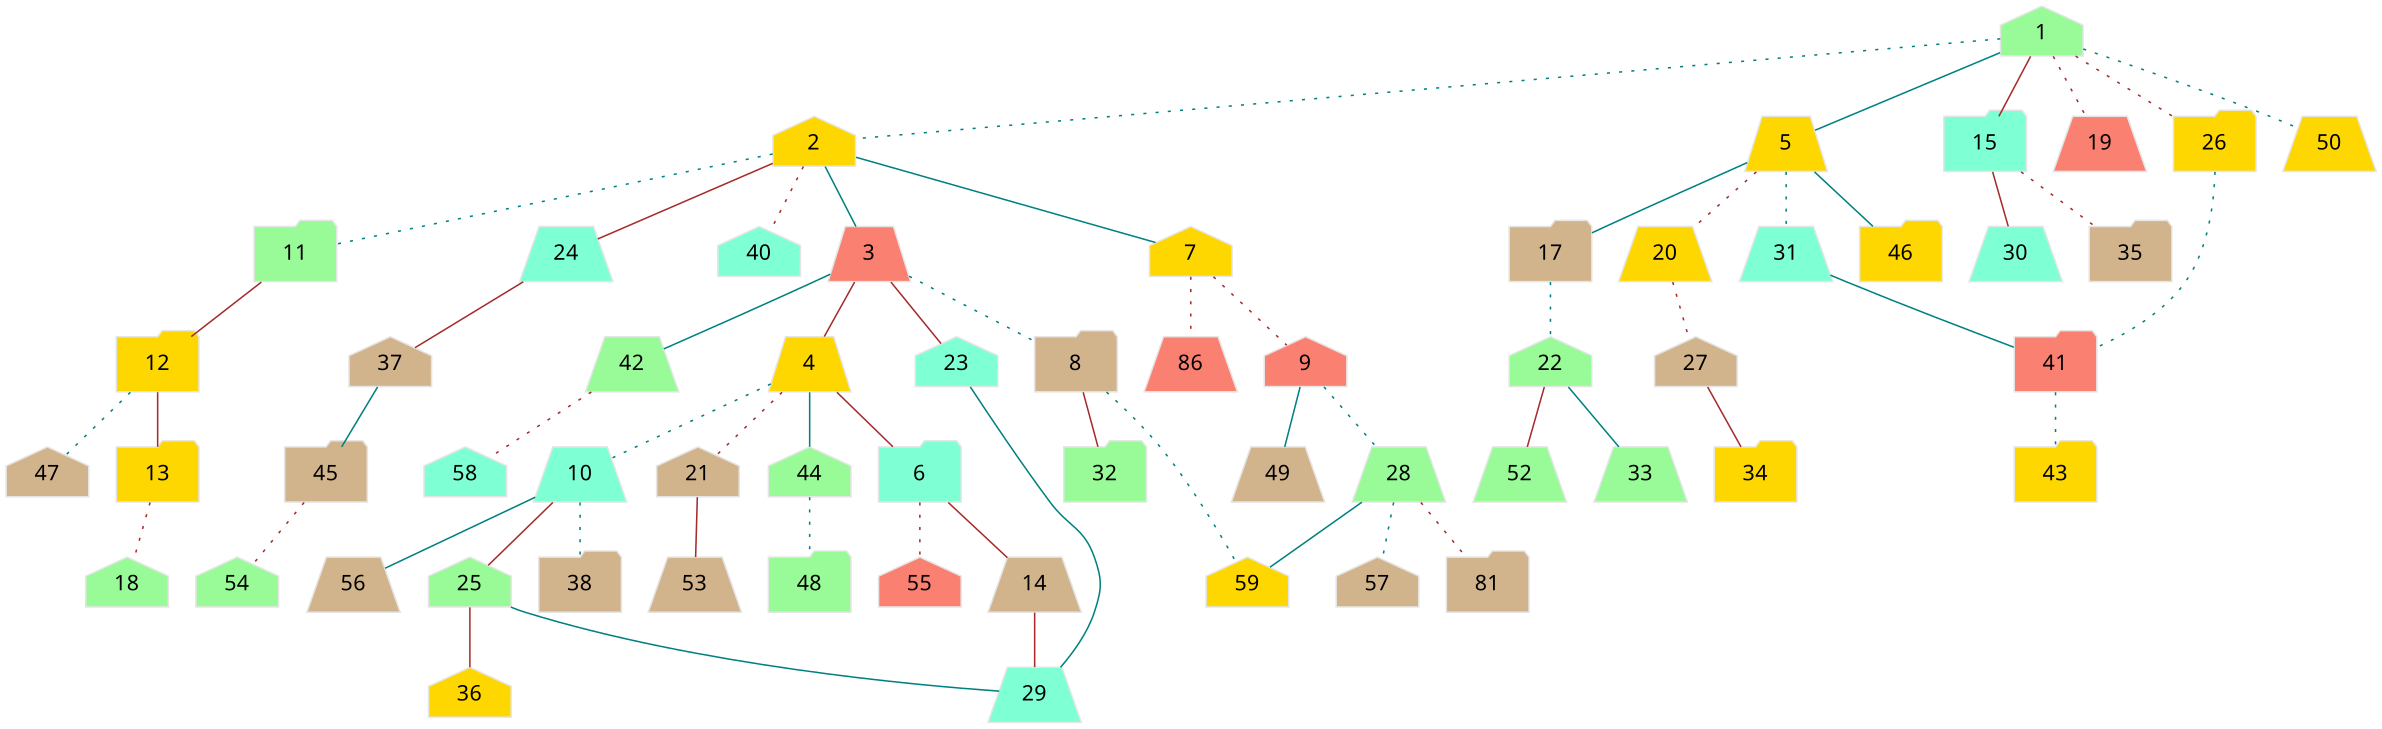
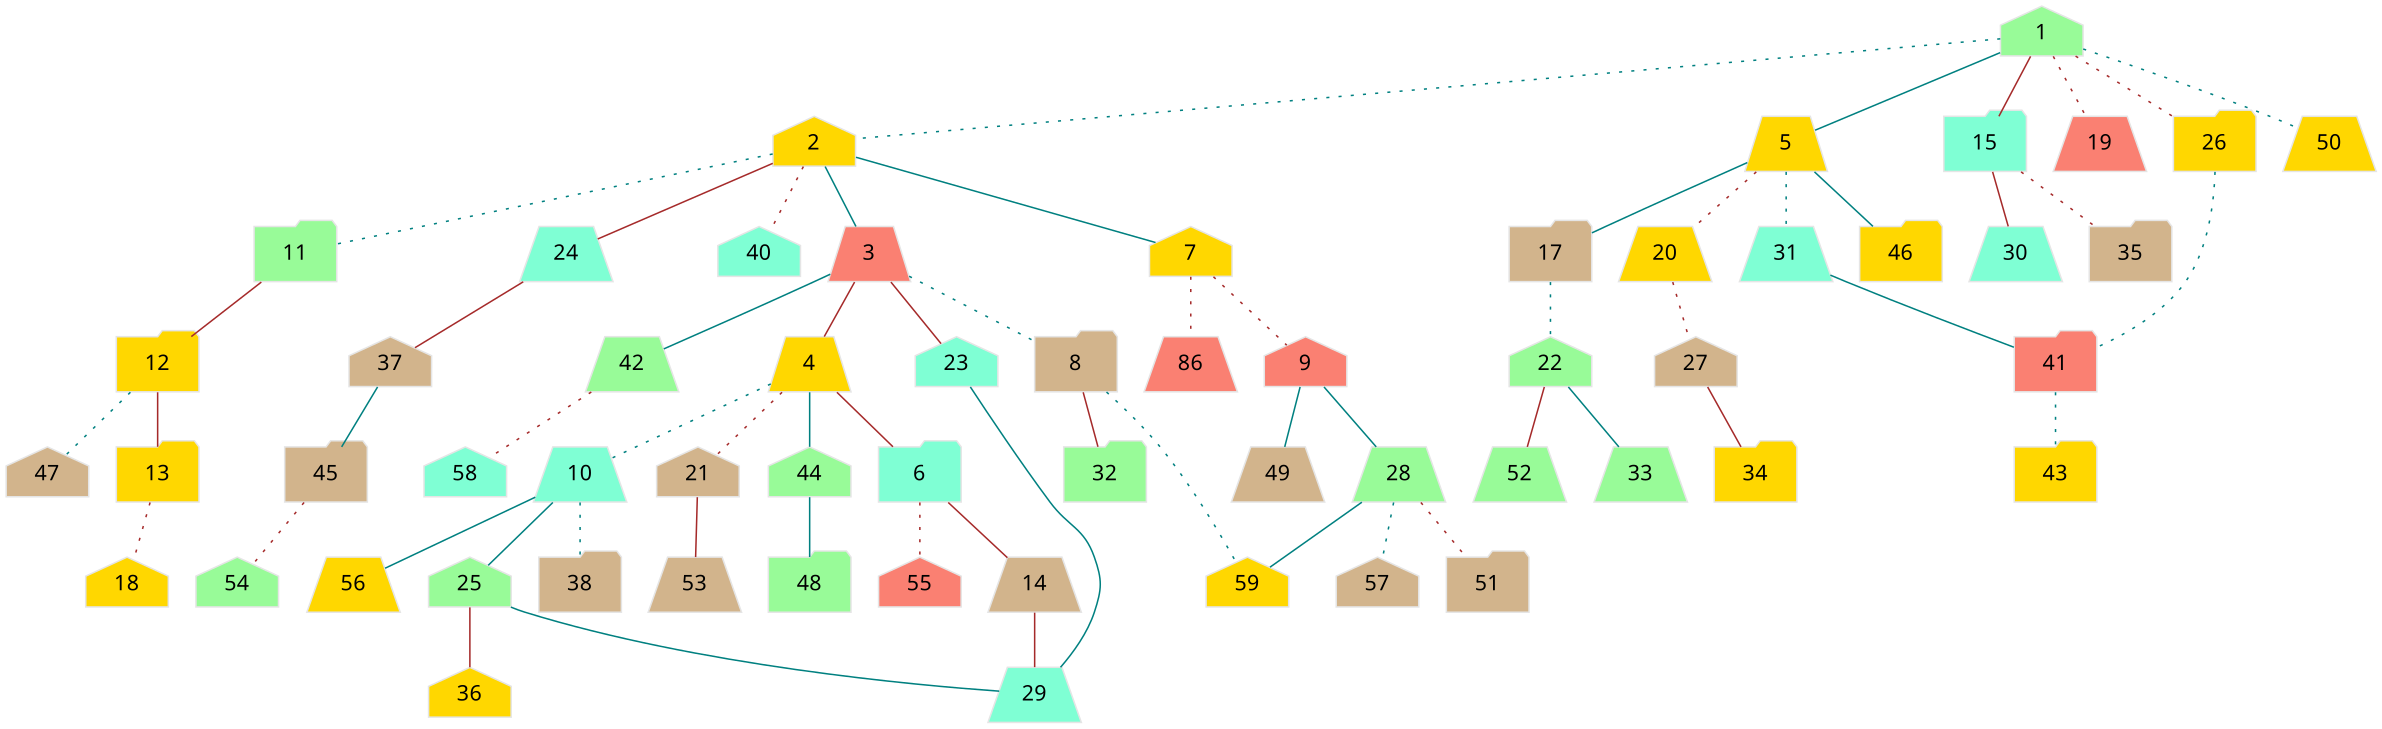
edge "9" -- "28": style dotted -> solid
edge "44" -- "48": style dotted -> solid
edge "10" -- "25": color brown -> teal
node "18": fillcolor palegreen -> gold
node "56": fillcolor tan -> gold
node "81": label "81" -> "51"
